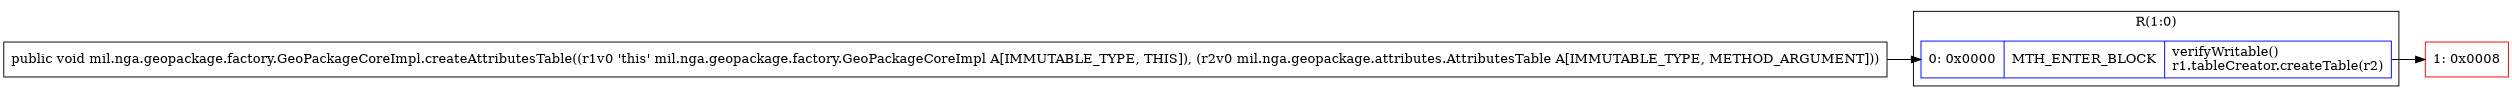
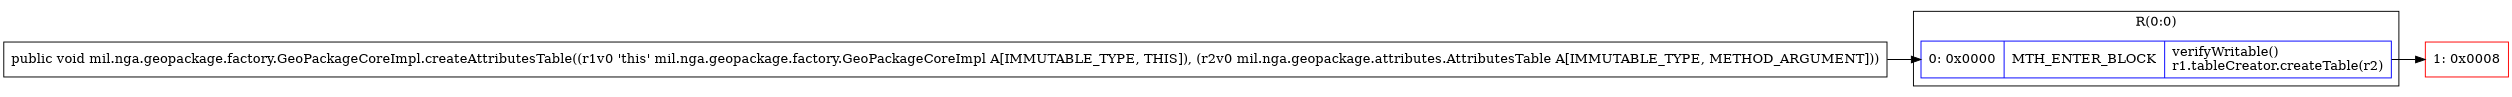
cluster "R(1:0)": label "R(1:0)" -> "R(0:0)"
